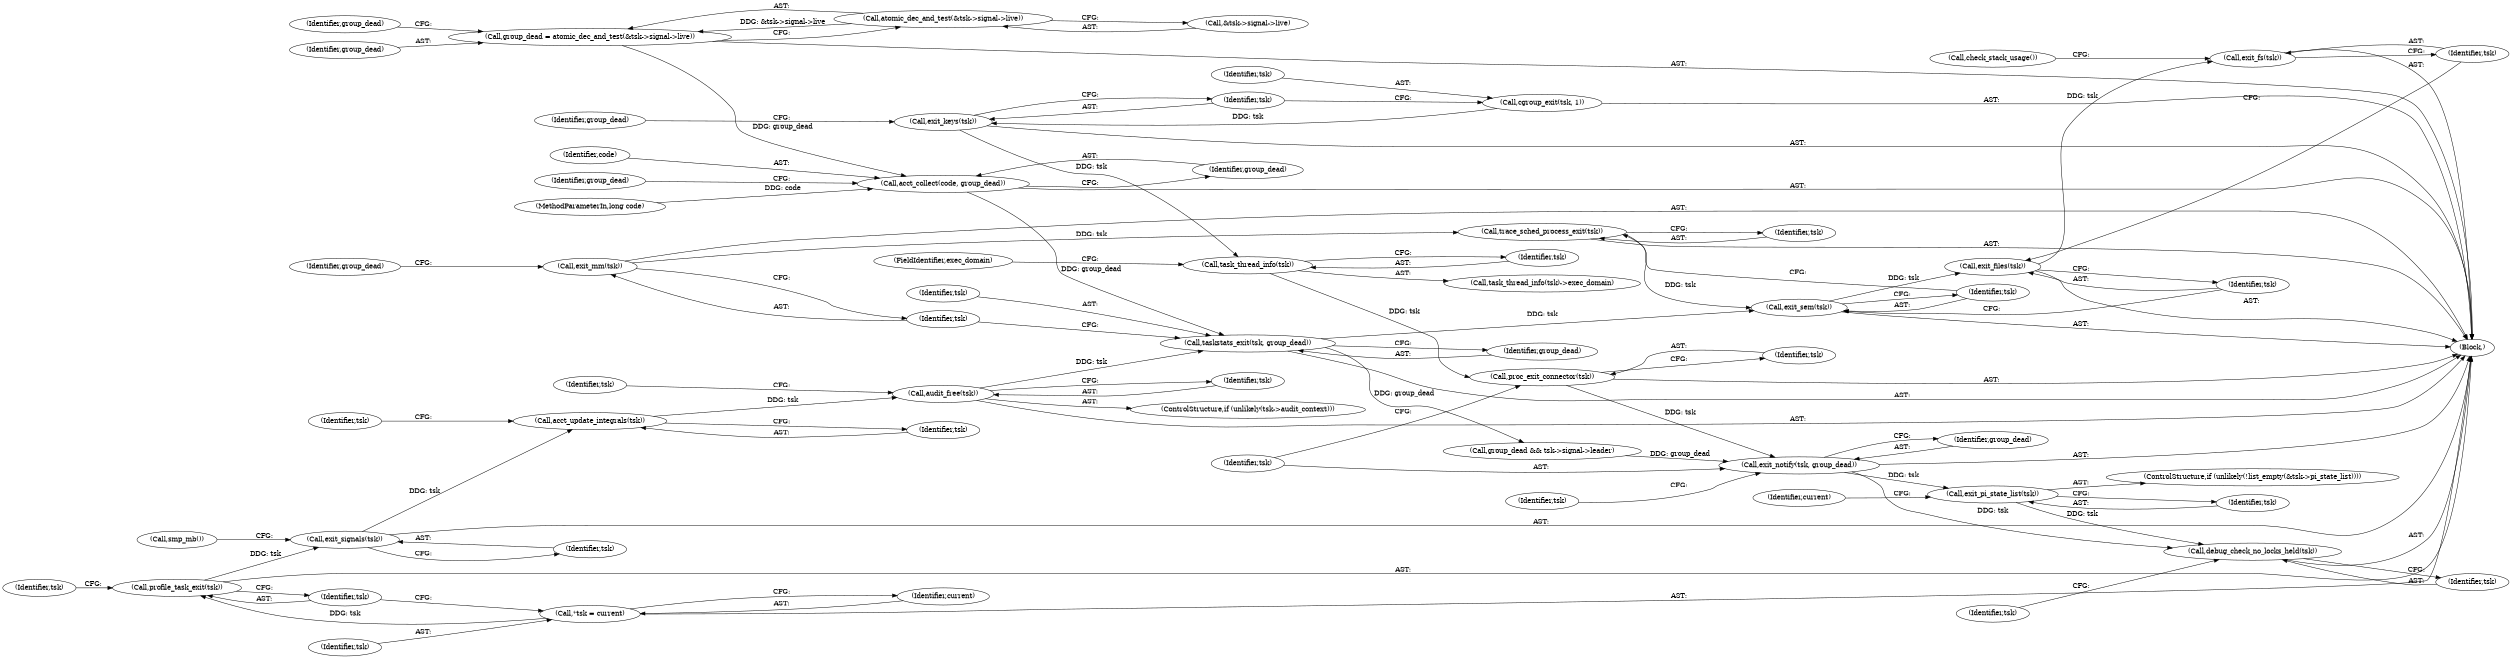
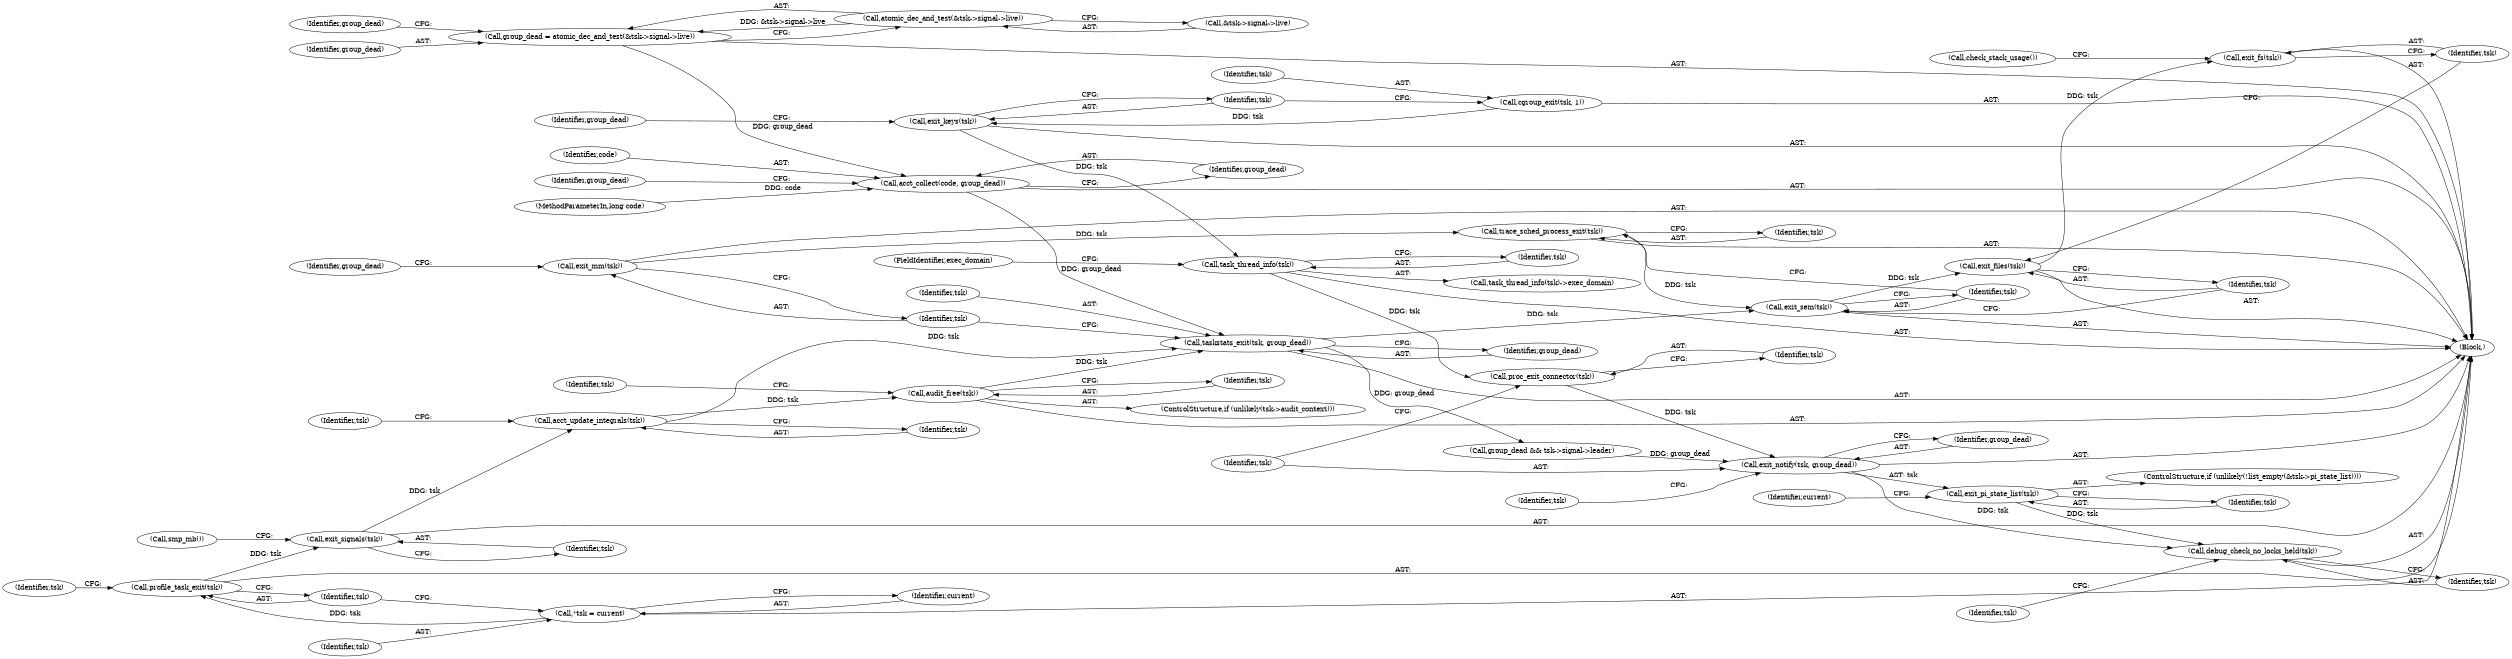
edge "(Call,acct_update_integrals(tsk))" -> "(Call,taskstats_exit(tsk, group_dead))": added, label "DDG: tsk"
edge "(Call,proc_exit_connector(tsk))" -> "(Block,)": now "(Call,task_thread_info(tsk))" -> "(Block,)"
edge "(Call,exit_notify(tsk, group_dead))" -> "(Call,exit_pi_state_list(tsk))": label "DDG: tsk" -> "AST: tsk"
